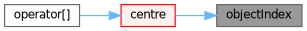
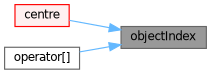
edge "operator[]" -> "centre": now "operator[]" -> "objectIndex"
